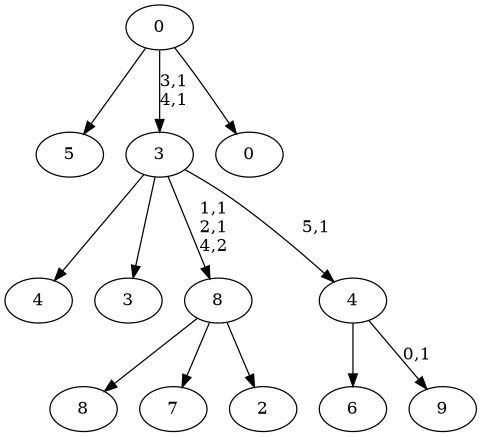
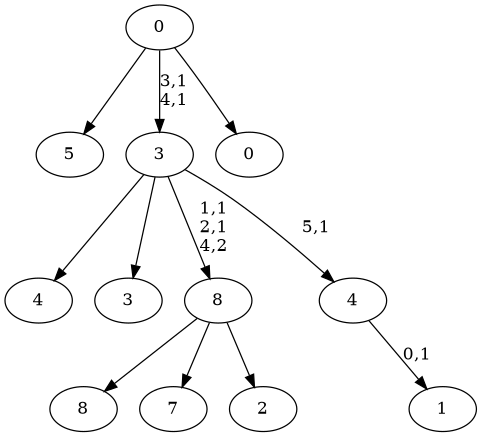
node "6": removed
node "9": label "9" -> "1"
